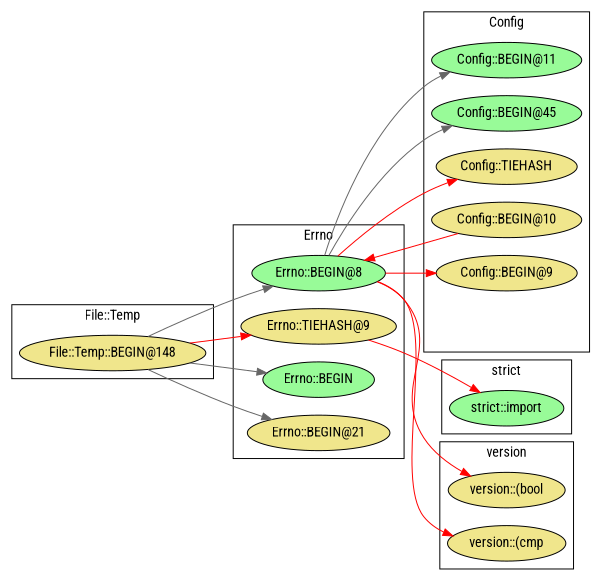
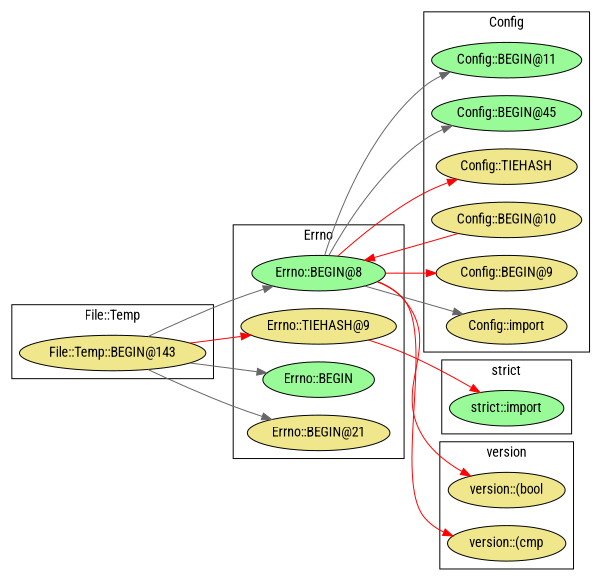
node "Config::import": added
node "File::Temp::BEGIN@148": label "File::Temp::BEGIN@148" -> "File::Temp::BEGIN@143"
